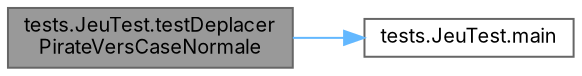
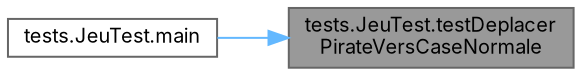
edge "tests.JeuTest.testDeplacer PirateVersCaseNormale" -> "tests.JeuTest.main": reversed
